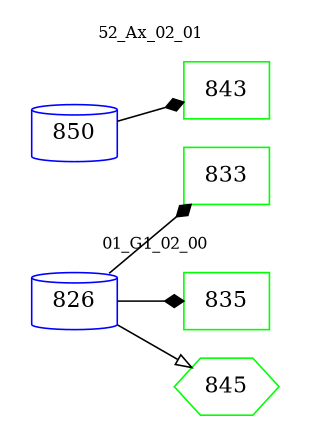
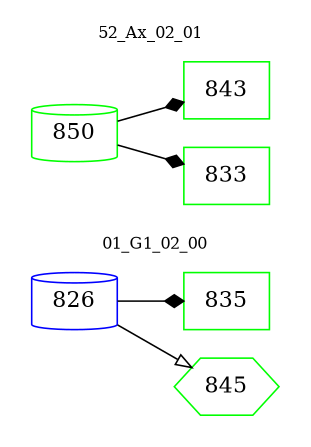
node "850": color blue -> green
edge "826" -> "833": now "850" -> "833"
